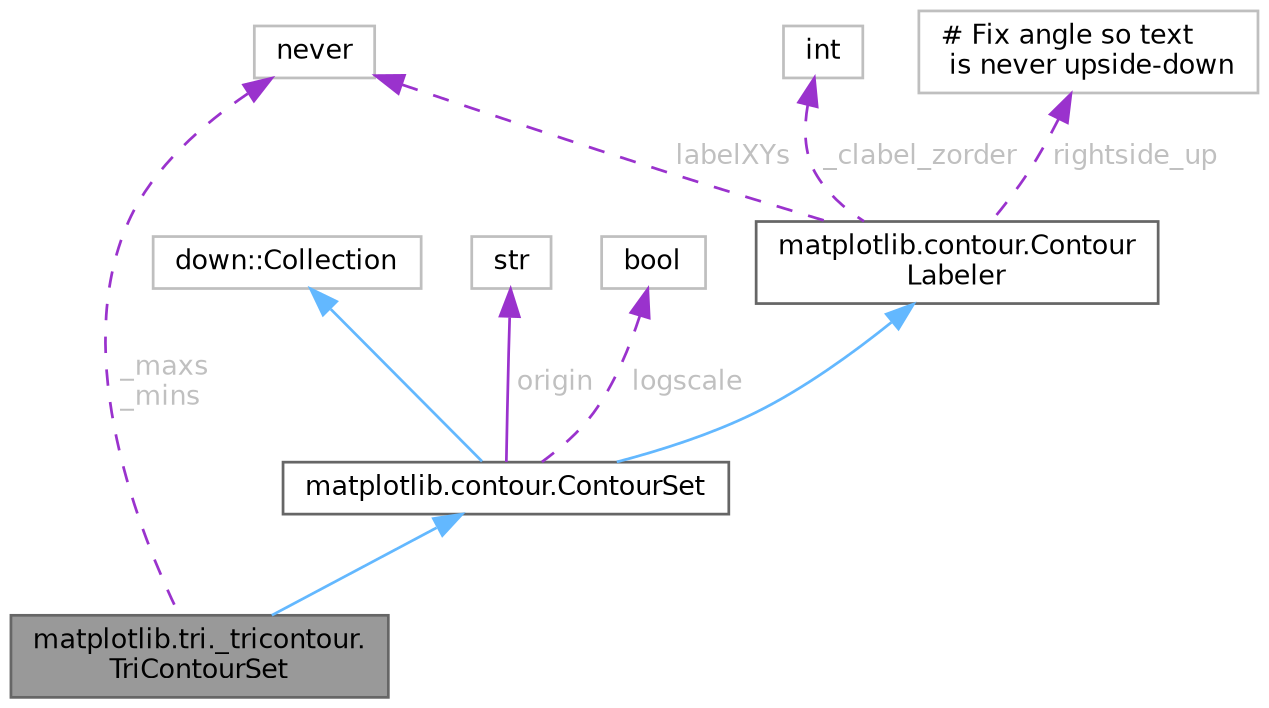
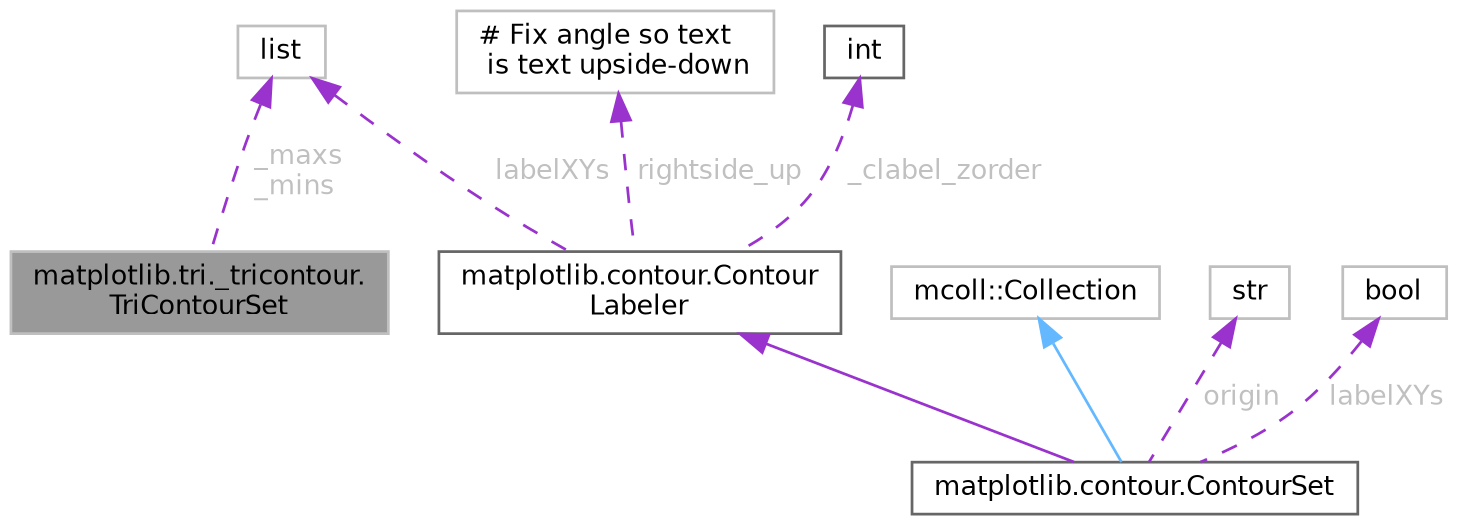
node "never": label "never" -> "list"
node "int": color grey75 -> gray40
node "# Fix angle so text is never upside-down": label "# Fix angle so text is never upside-down" -> "# Fix angle so text is text upside-down"
node "down::Collection": label "down::Collection" -> "mcoll::Collection"
edge "matplotlib.contour.ContourSet" -> "bool": label " logscale" -> " labelXYs"
edge "matplotlib.contour.ContourSet" -> "str": style solid -> dashed
edge "matplotlib.contour.ContourSet" -> "matplotlib.contour.Contour Labeler": color steelblue1 -> darkorchid3
edge "matplotlib.tri._tricontour. TriContourSet" -> "matplotlib.contour.ContourSet": removed
node "matplotlib.tri._tricontour. TriContourSet": color gray40 -> grey75
